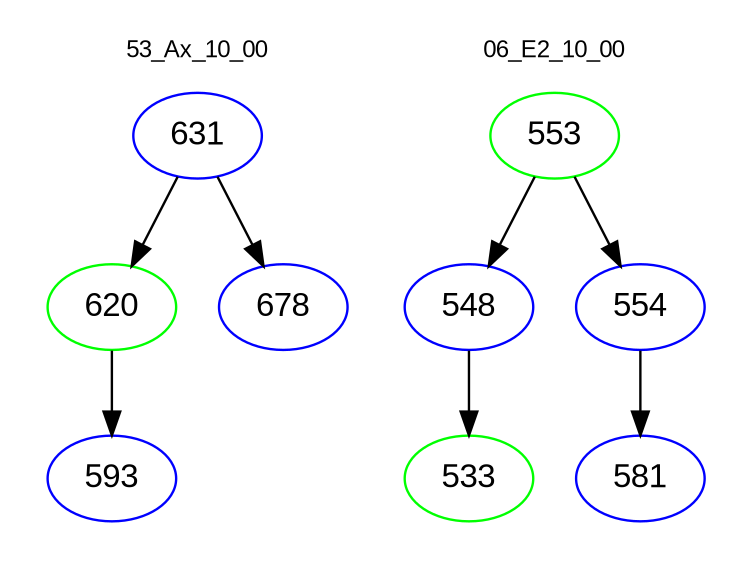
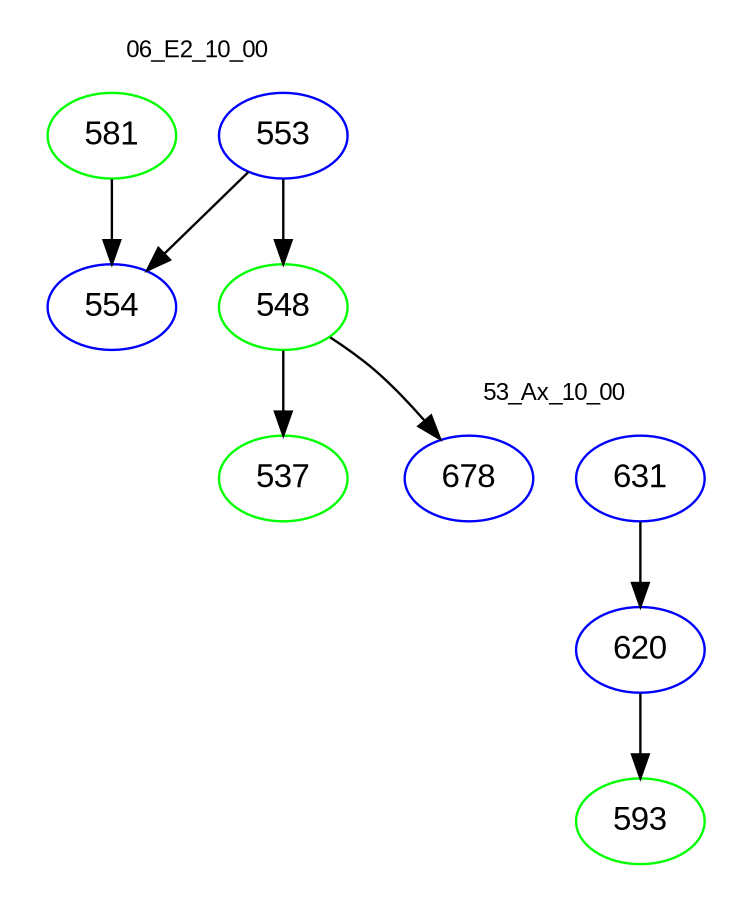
node "553": color green -> blue
edge "631" -> "678": now "548" -> "678"
node "620": color green -> blue
node "548": color blue -> green
edge "554" -> "581": reversed
node "593": color blue -> green
node "533": label "533" -> "537"
node "581": color blue -> green
